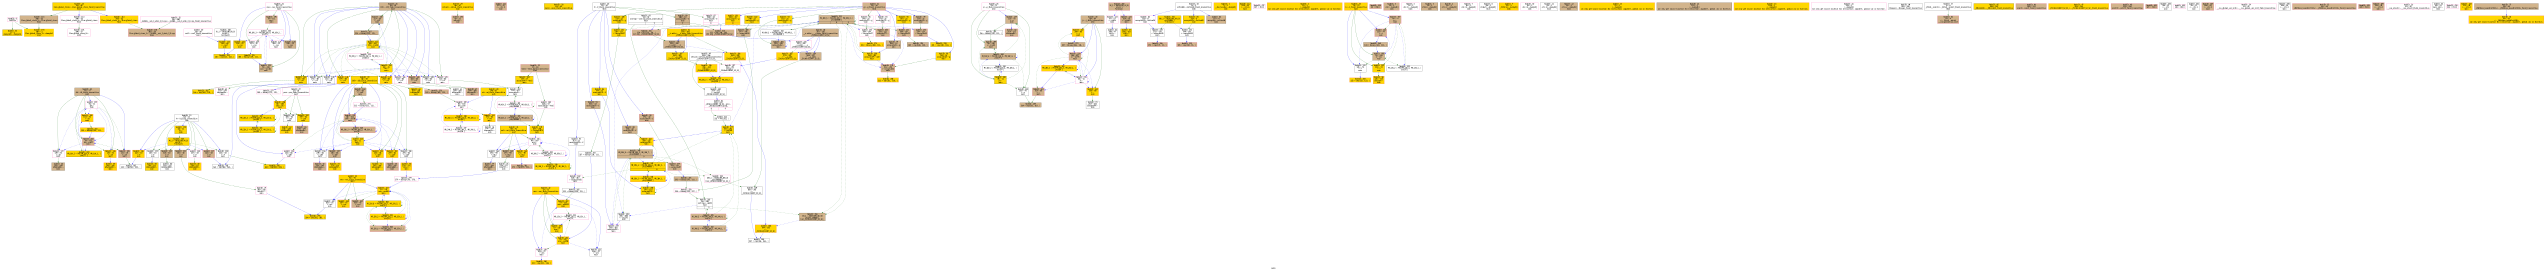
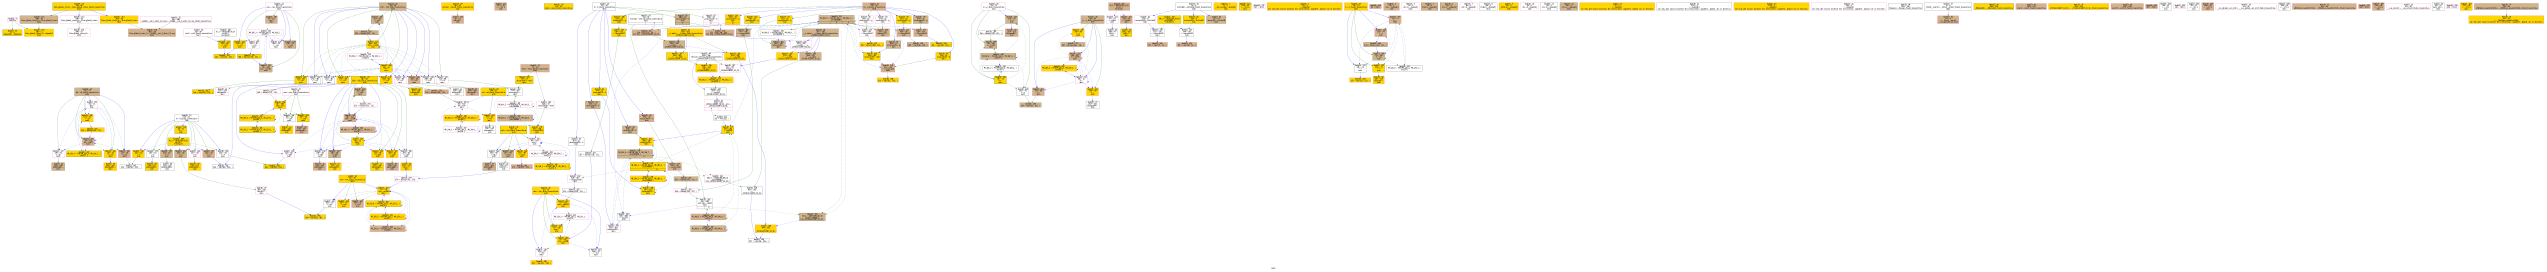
node "NodeID: 14": fillcolor tan -> white
edge "NodeID: 329" -> "NodeID: 161": now "NodeID: 40" -> "NodeID: 161"
